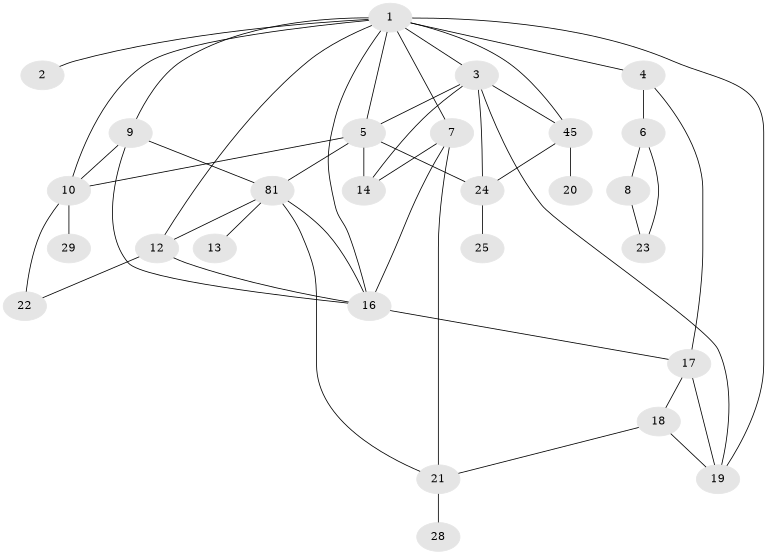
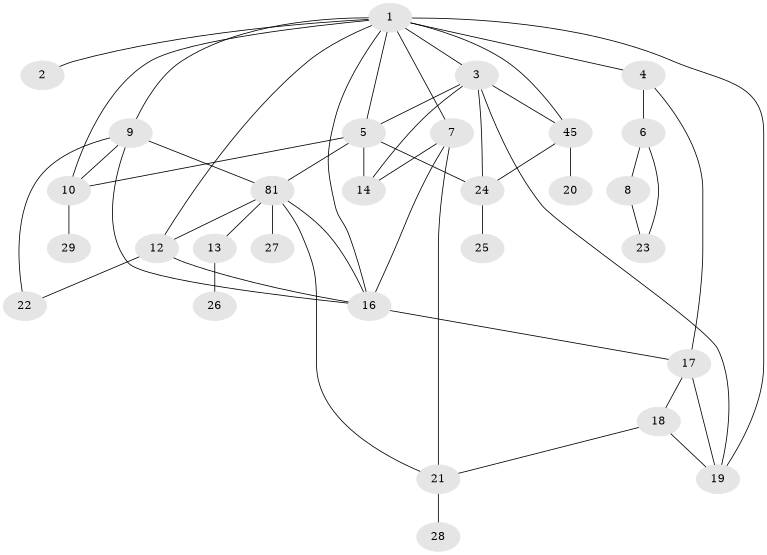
edge "10" -- "22": now "9" -- "22"
node "27": added
node "26": added
